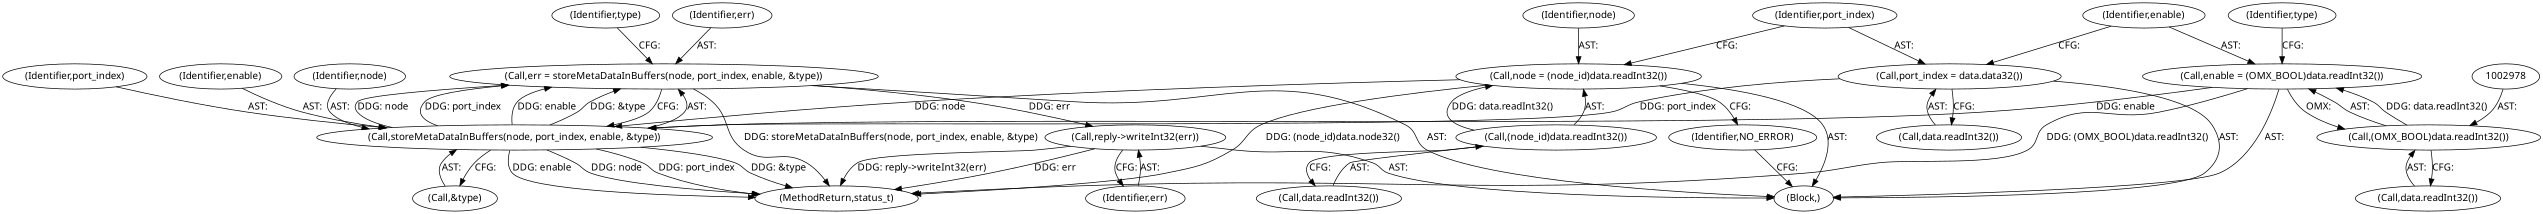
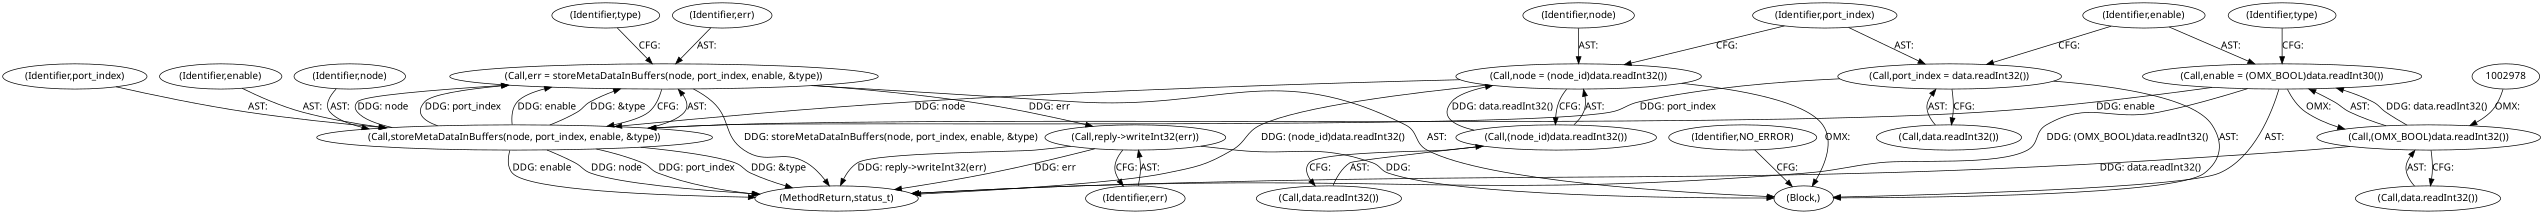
node "(Call,port_index = data.data32())": label "(Call,port_index = data.data32())" -> "(Call,port_index = data.readInt32())"
node "(Call,enable = (OMX_BOOL)data.readInt32())": label "(Call,enable = (OMX_BOOL)data.readInt32())" -> "(Call,enable = (OMX_BOOL)data.readInt30())"
edge "(Call,node = (node_id)data.readInt32())" -> "(Identifier,NO_ERROR)": now "(Call,node = (node_id)data.readInt32())" -> "(Call,(node_id)data.readInt32())"
edge "1002978" -> "(Call,(OMX_BOOL)data.readInt32())": label "AST: " -> "OMX: "
edge "(Call,node = (node_id)data.readInt32())" -> "(MethodReturn,status_t)": label "DDG: (node_id)data.node32()" -> "DDG: (node_id)data.readInt32()"
edge "(Call,node = (node_id)data.readInt32())" -> "(Block,)": label "AST: " -> "OMX: "
edge "(Call,reply->writeInt32(err))" -> "(Block,)": label "AST: " -> "DDG: "
edge "(Call,(OMX_BOOL)data.readInt32())" -> "(MethodReturn,status_t)": added, label "DDG: data.readInt32()"
node "(Call,&type)": removed
